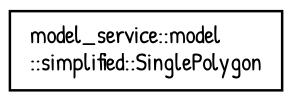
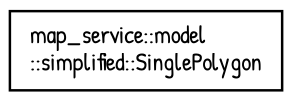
node "model_service::model ::simplified::SinglePolygon": label "model_service::model ::simplified::SinglePolygon" -> "map_service::model ::simplified::SinglePolygon"
